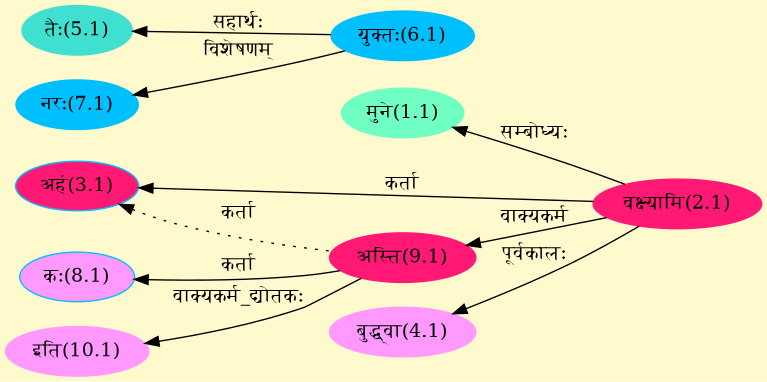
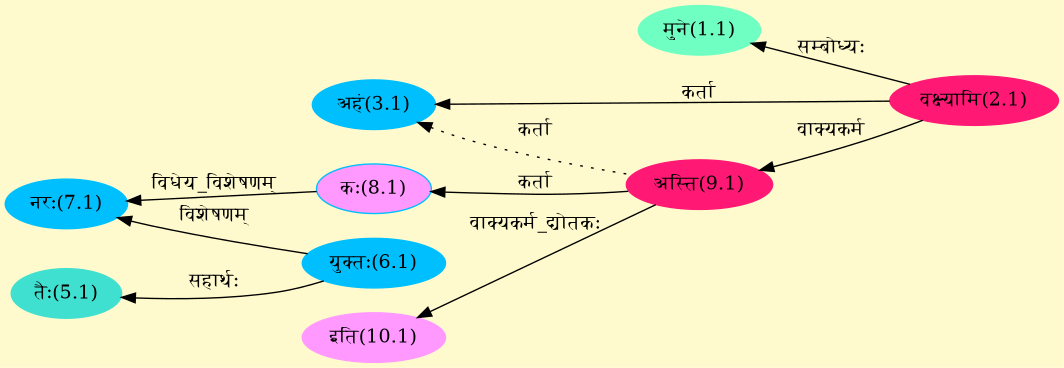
node "अहं(3.1)": fillcolor #ff1975 -> #00bfff
edge "कः(8.1)" -> "नरः(7.1)": added, label "विधेय_विशेषणम्"
node "बुद्ध्वा(4.1)": removed
